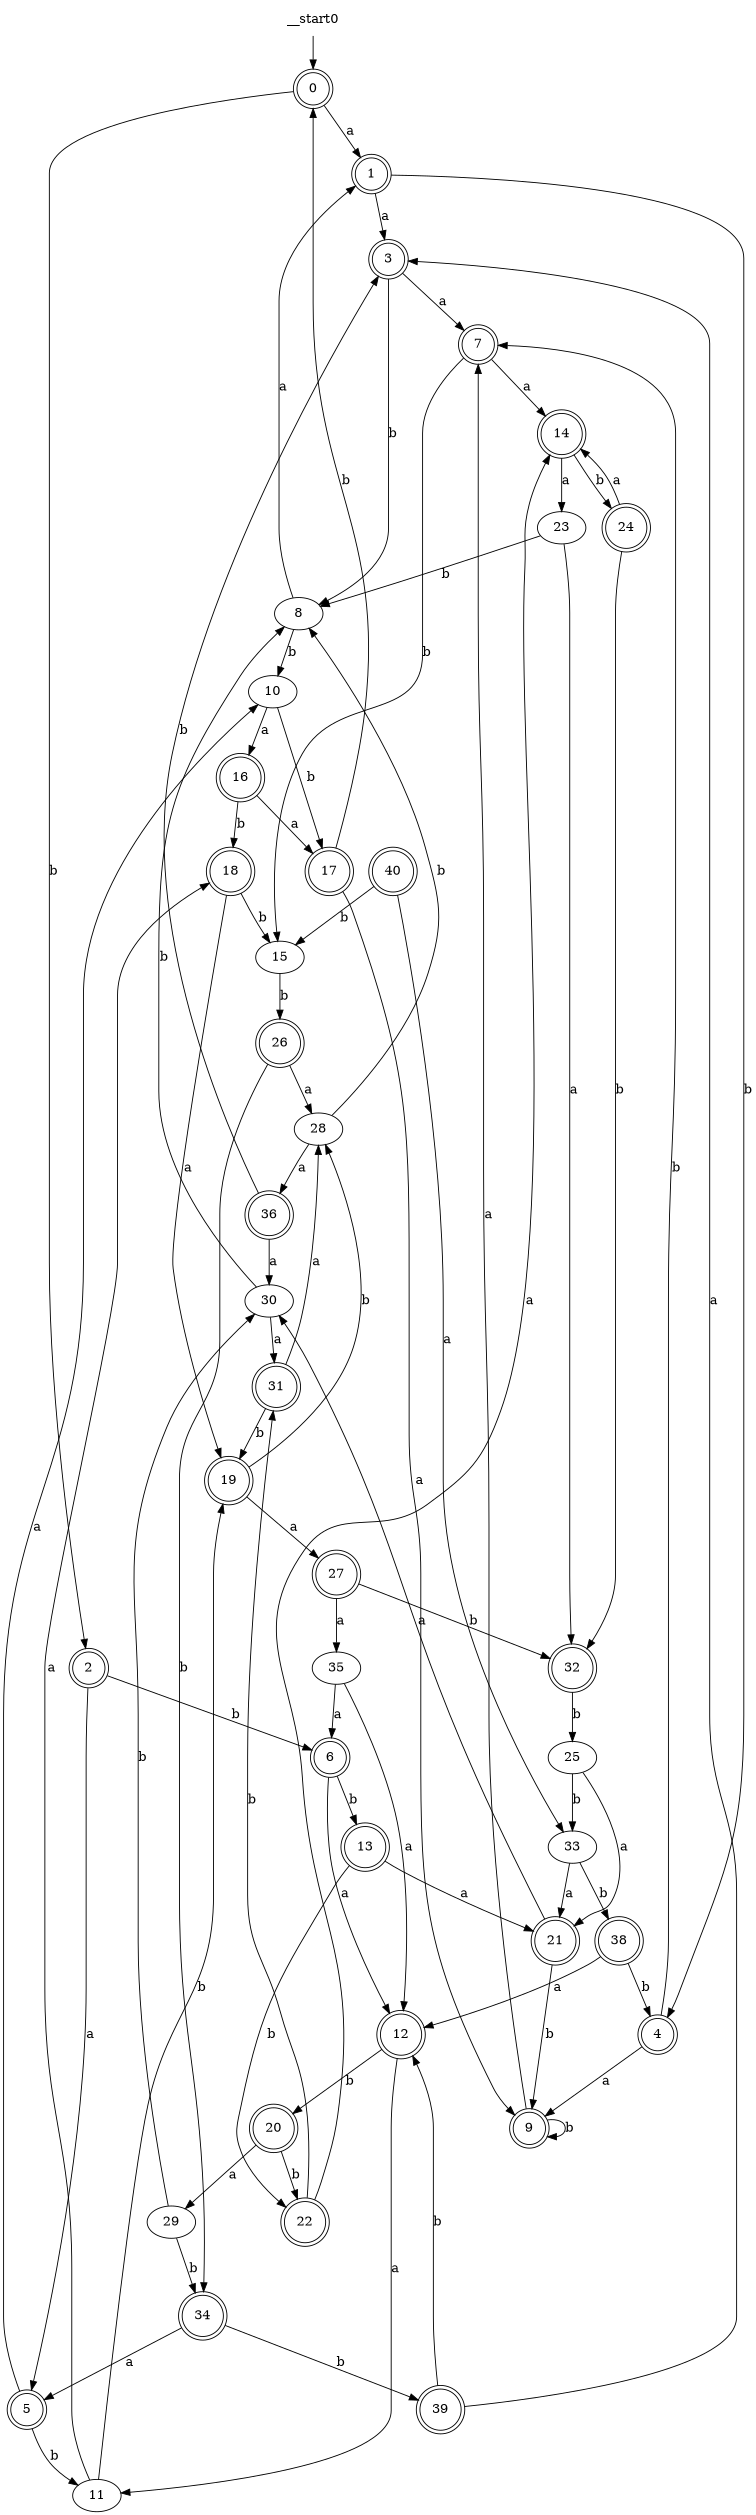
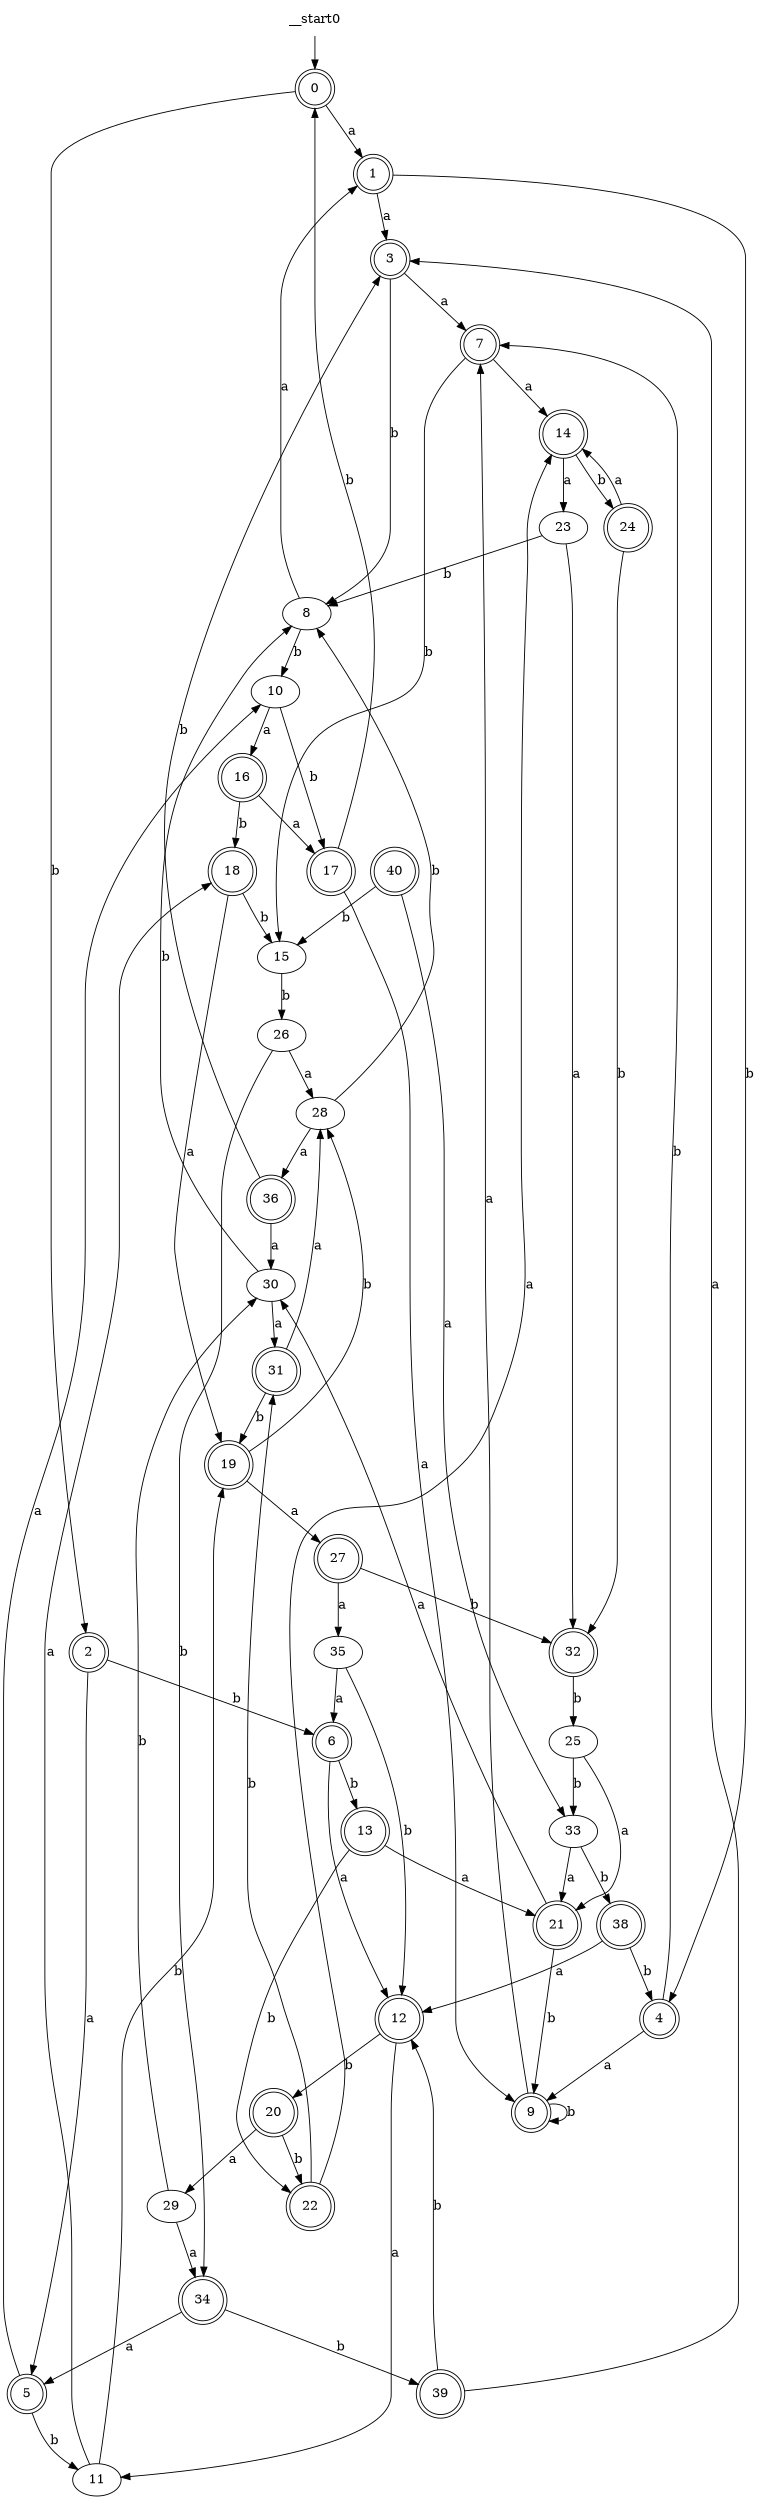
node "26": shape doublecircle -> ellipse
edge "35" -> "12": label "a" -> "b"
edge "29" -> "34": label "b" -> "a"
